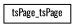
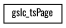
node "tsPage_tsPage": label "tsPage_tsPage" -> "gslc_tsPage"
